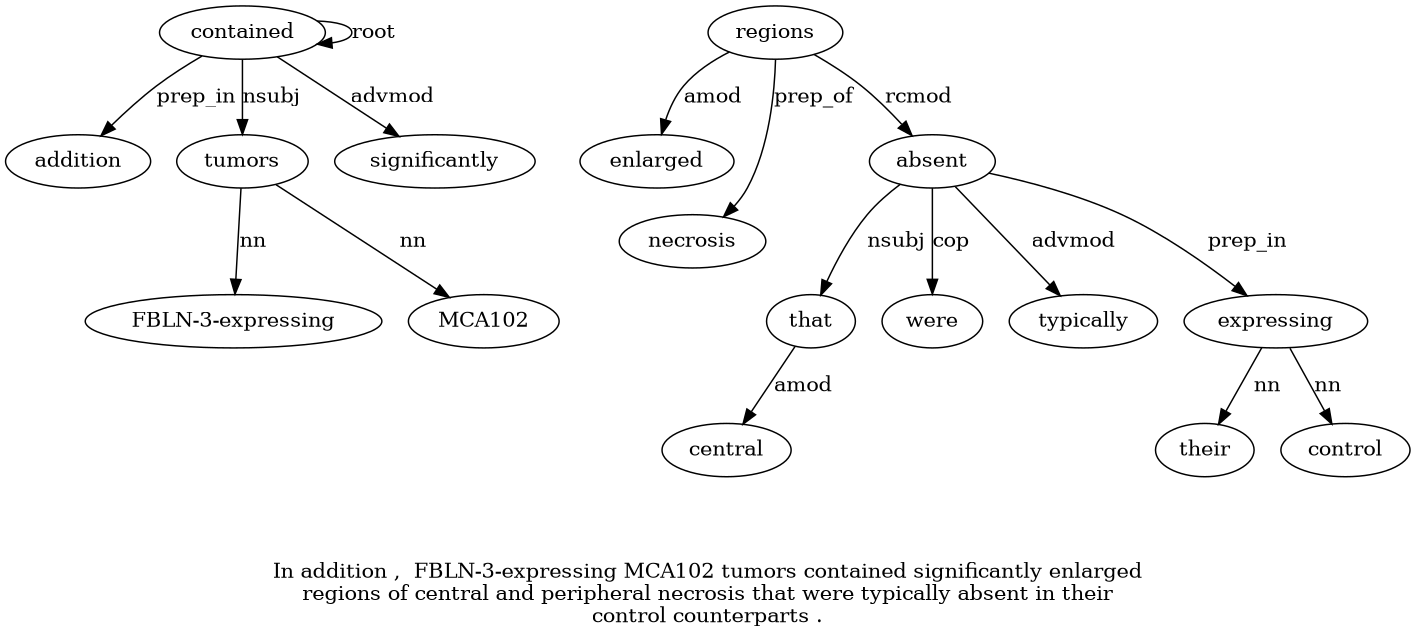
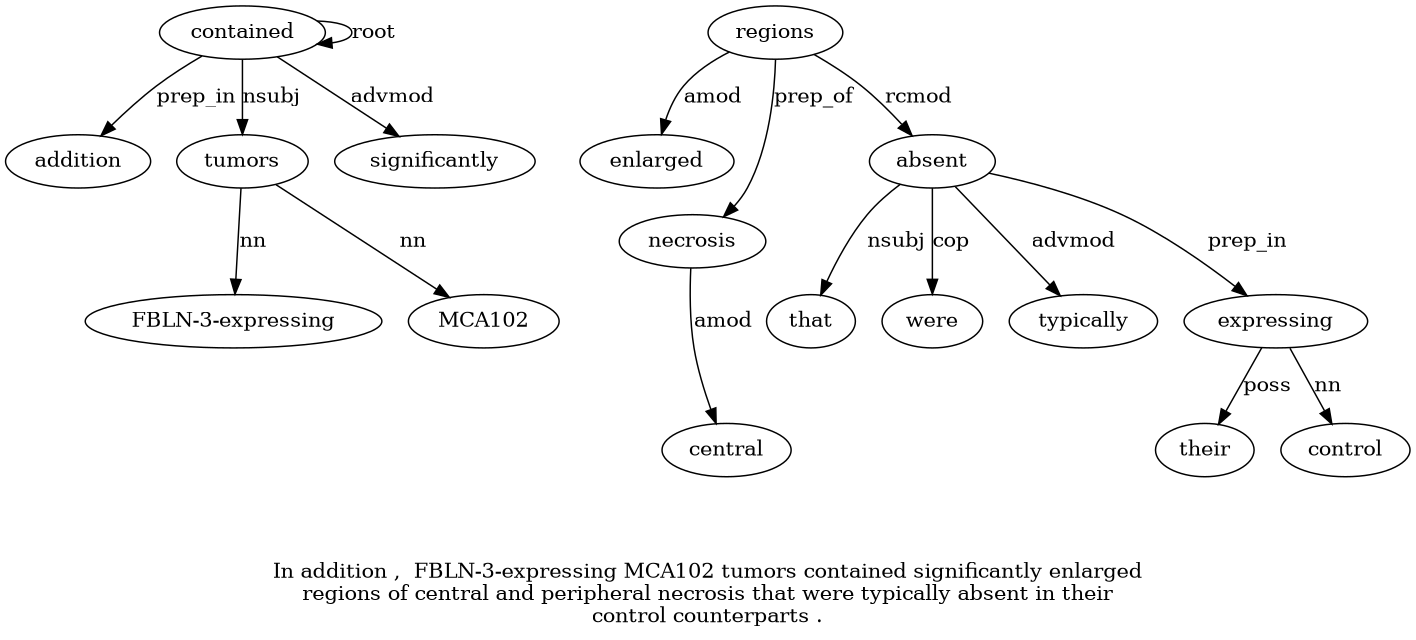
edge "that" -> "central": now "necrosis" -> "central"
edge "expressing" -> "their": label "nn" -> "poss"
